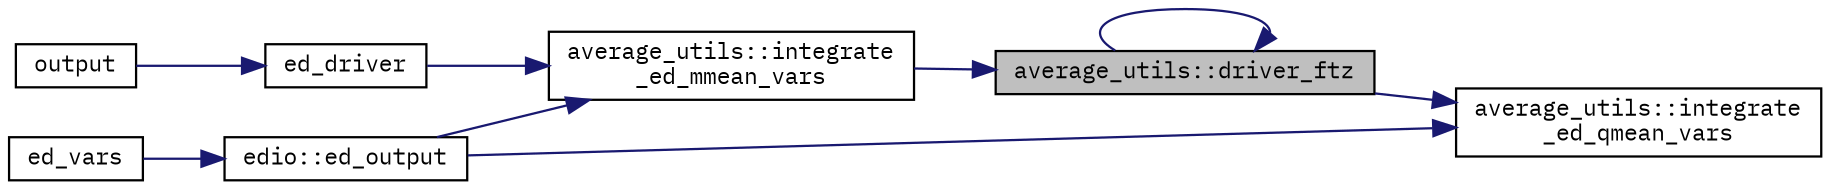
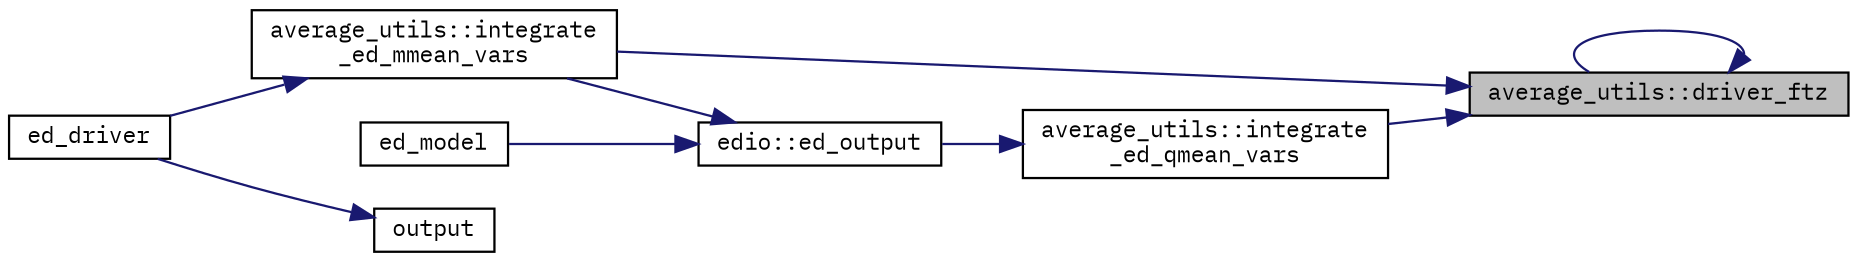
edge "output" -> "ed_driver": reversed
edge "average_utils::driver_ftz" -> "average_utils::integrate _ed_qmean_vars": reversed
edge "edio::ed_output" -> "average_utils::integrate _ed_mmean_vars": reversed
node "ed_vars": label "ed_vars" -> "ed_model"
